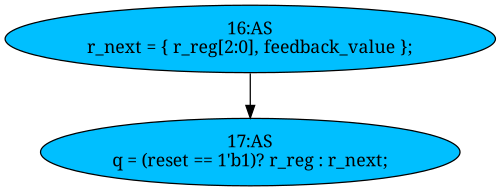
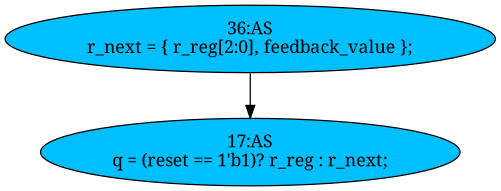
node "16:AS r_next = { r_reg[2:0], feedback_value };": label "16:AS r_next = { r_reg[2:0], feedback_value };" -> "36:AS r_next = { r_reg[2:0], feedback_value };"
